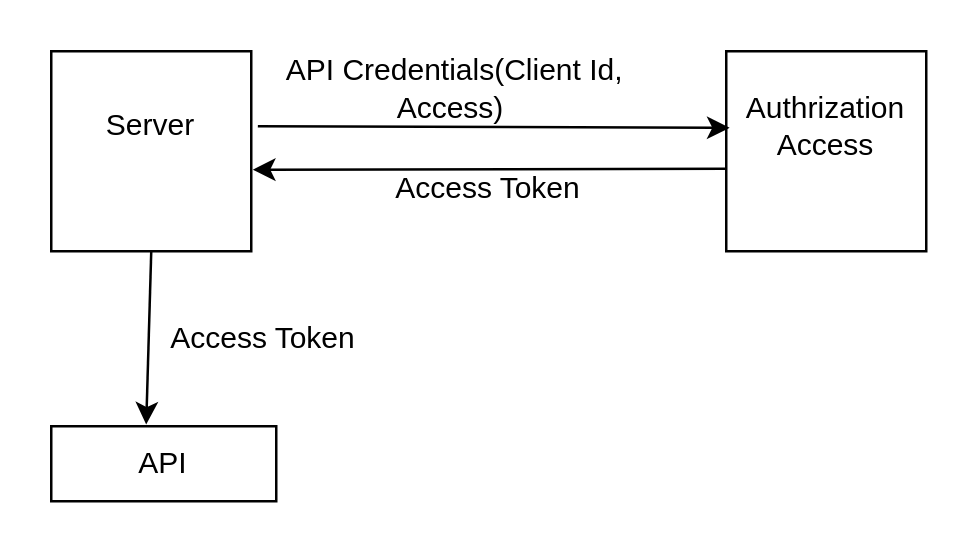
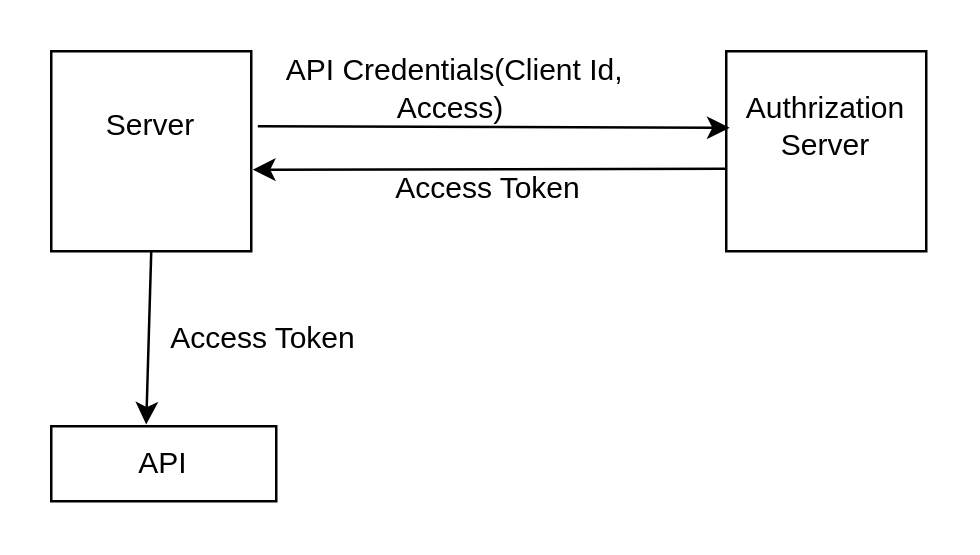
node "Authrization Access": label "Authrization Access" -> "Authrization Server"
